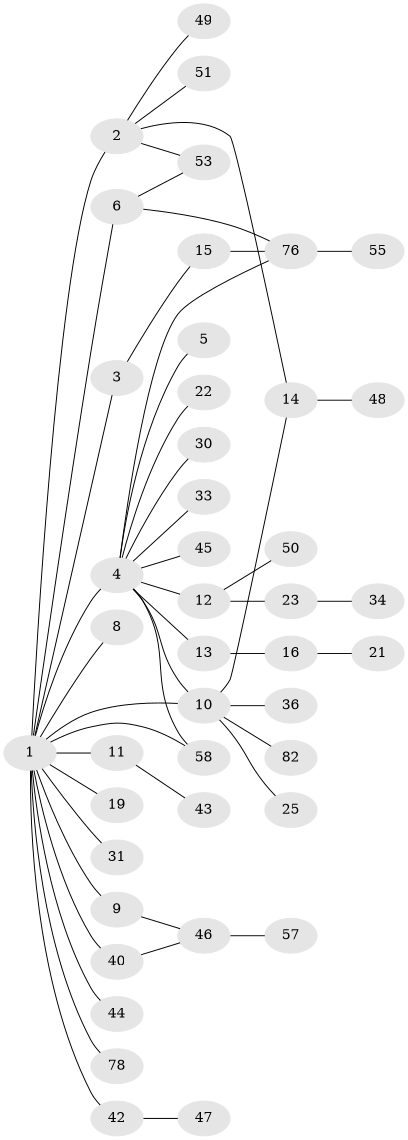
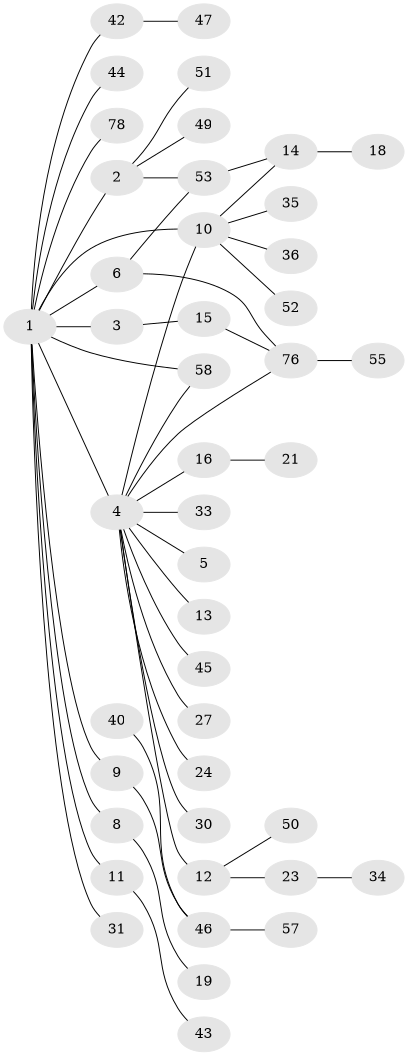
edge "2" -- "14": now "53" -- "14"
node "22": label "22" -> "27"
node "48": label "48" -> "18"
edge "13" -- "16": now "4" -- "16"
node "82": label "82" -> "52"
node "24": added
edge "1" -- "19": now "8" -- "19"
node "25": label "25" -> "35"
edge "1" -- "40": removed
